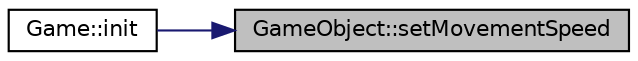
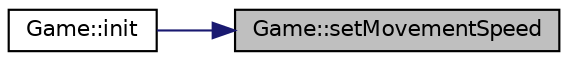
node "GameObject::setMovementSpeed": label "GameObject::setMovementSpeed" -> "Game::setMovementSpeed"
